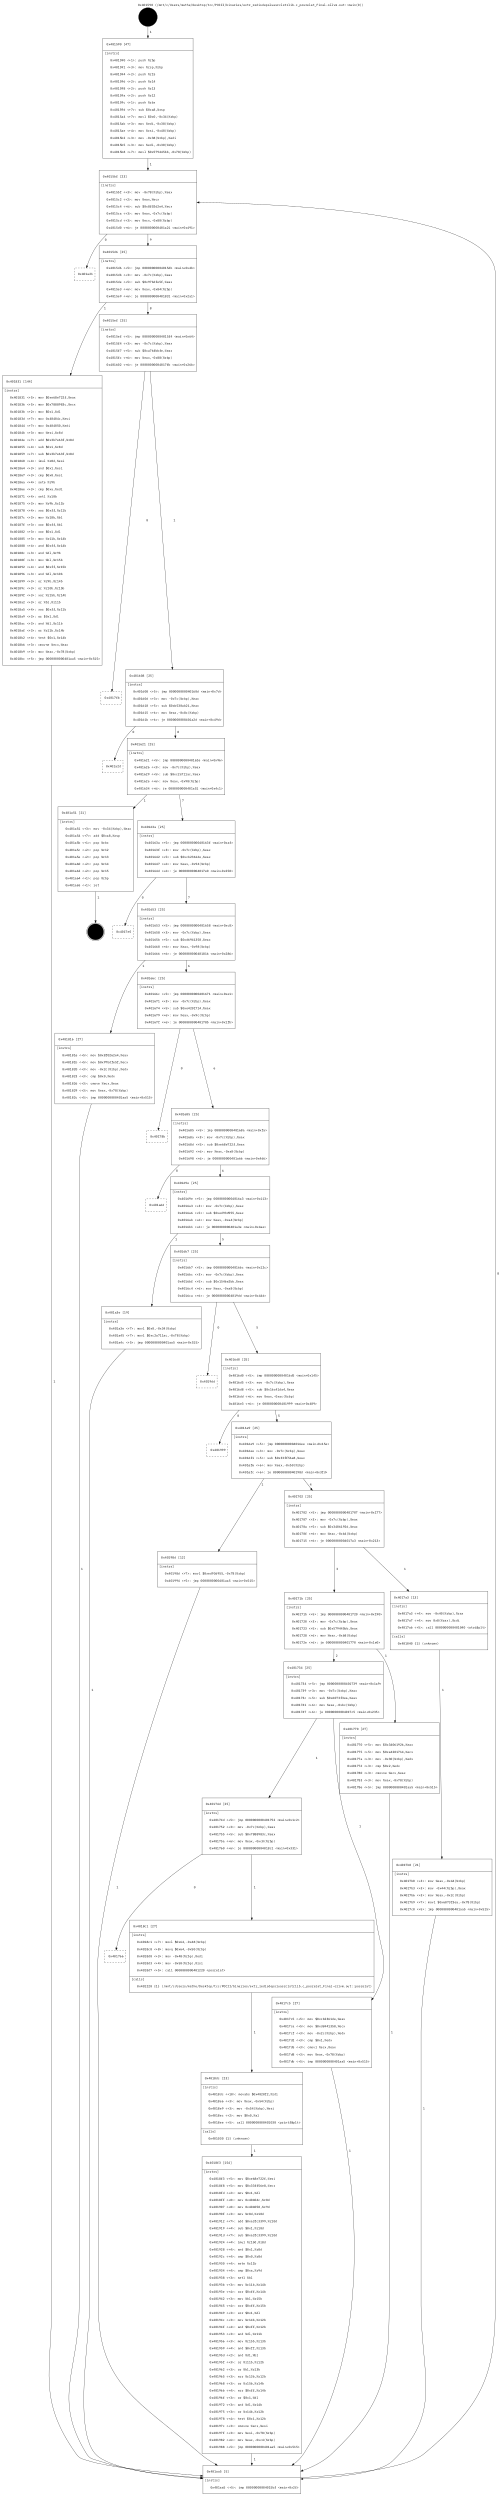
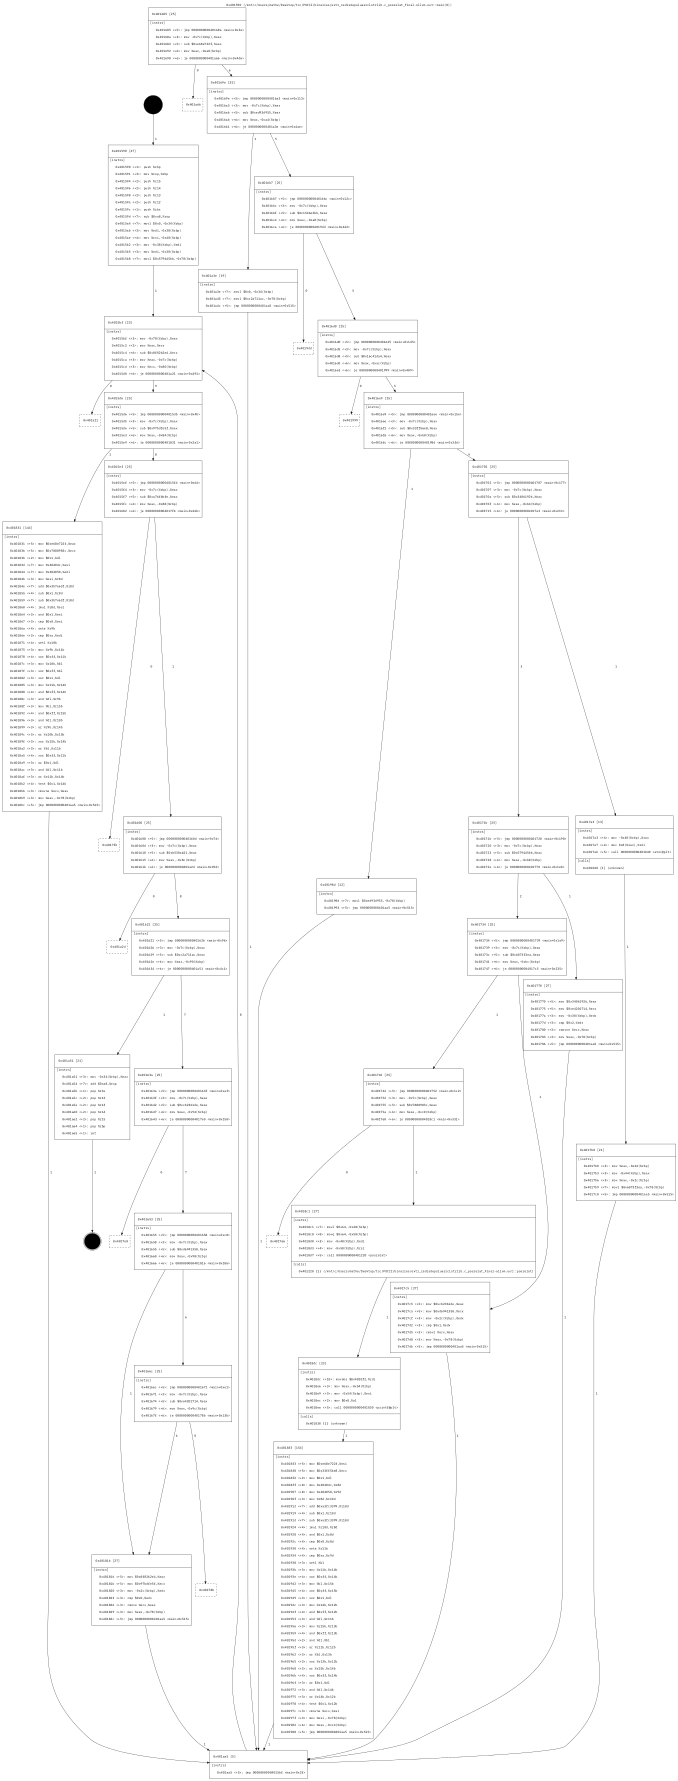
edge "0x40166c [25]" -> "0x401685 [25]": now "0x40166c [25]" -> "0x401816 [27]"
